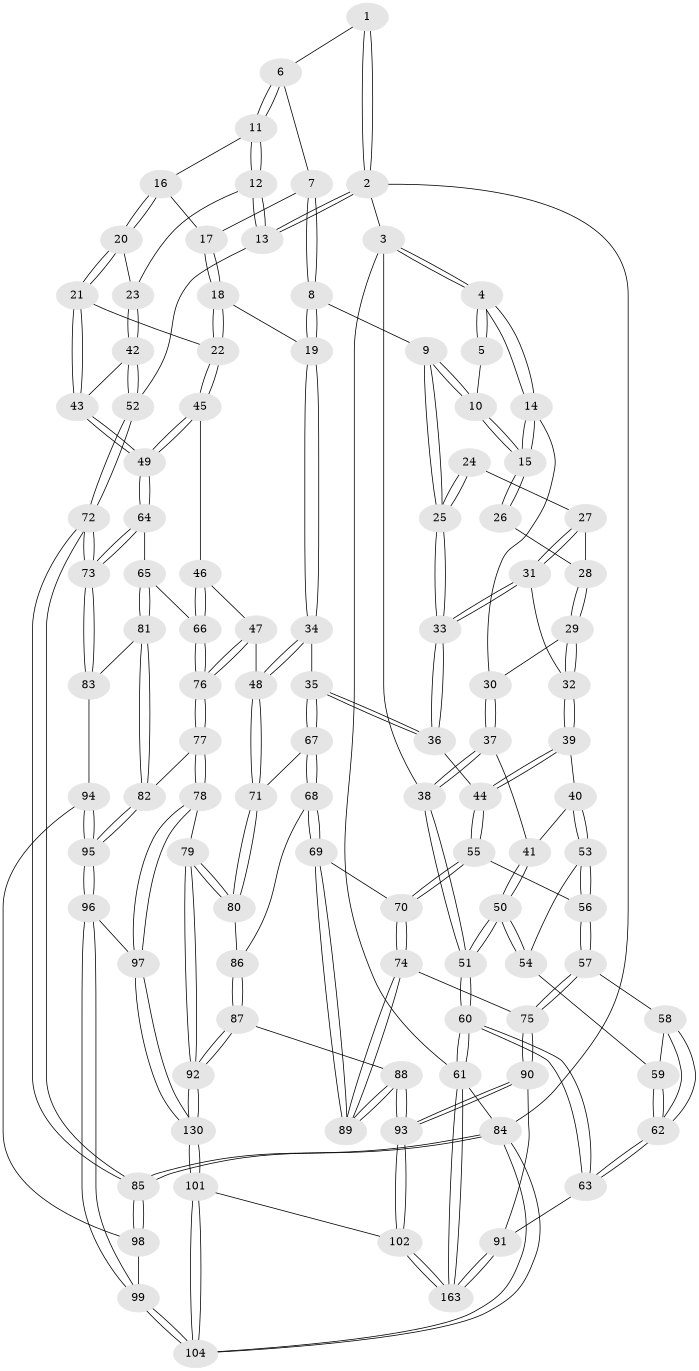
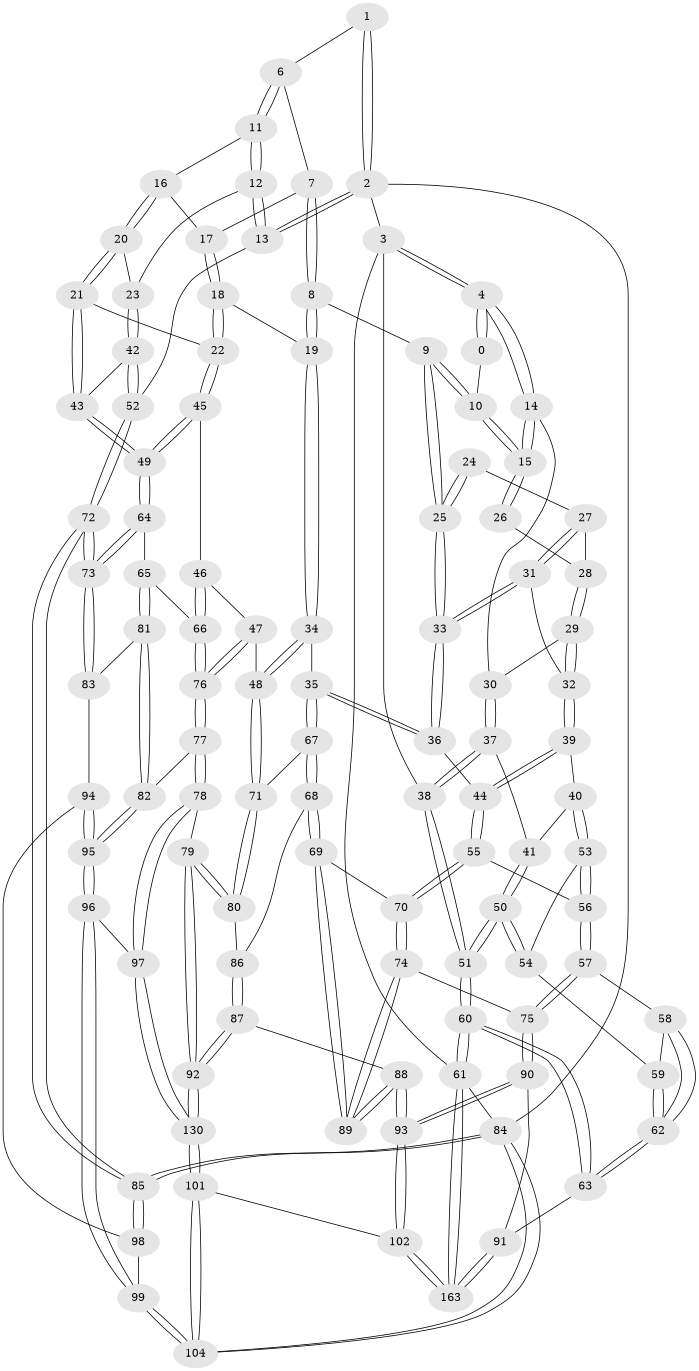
node "5": label "5" -> "0"
